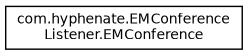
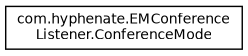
node "com.hyphenate.EMConference Listener.EMConference": label "com.hyphenate.EMConference Listener.EMConference" -> "com.hyphenate.EMConference Listener.ConferenceMode"
